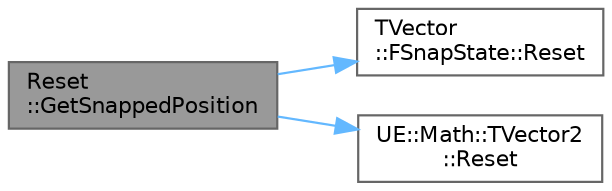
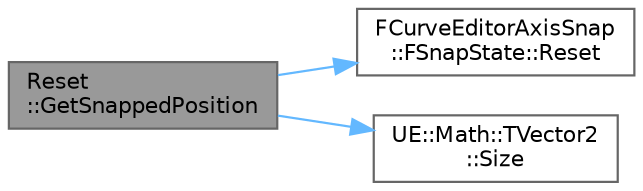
node "TVector ::FSnapState::Reset": label "TVector ::FSnapState::Reset" -> "FCurveEditorAxisSnap ::FSnapState::Reset"
node "UE::Math::TVector2 ::Reset": label "UE::Math::TVector2 ::Reset" -> "UE::Math::TVector2 ::Size"
